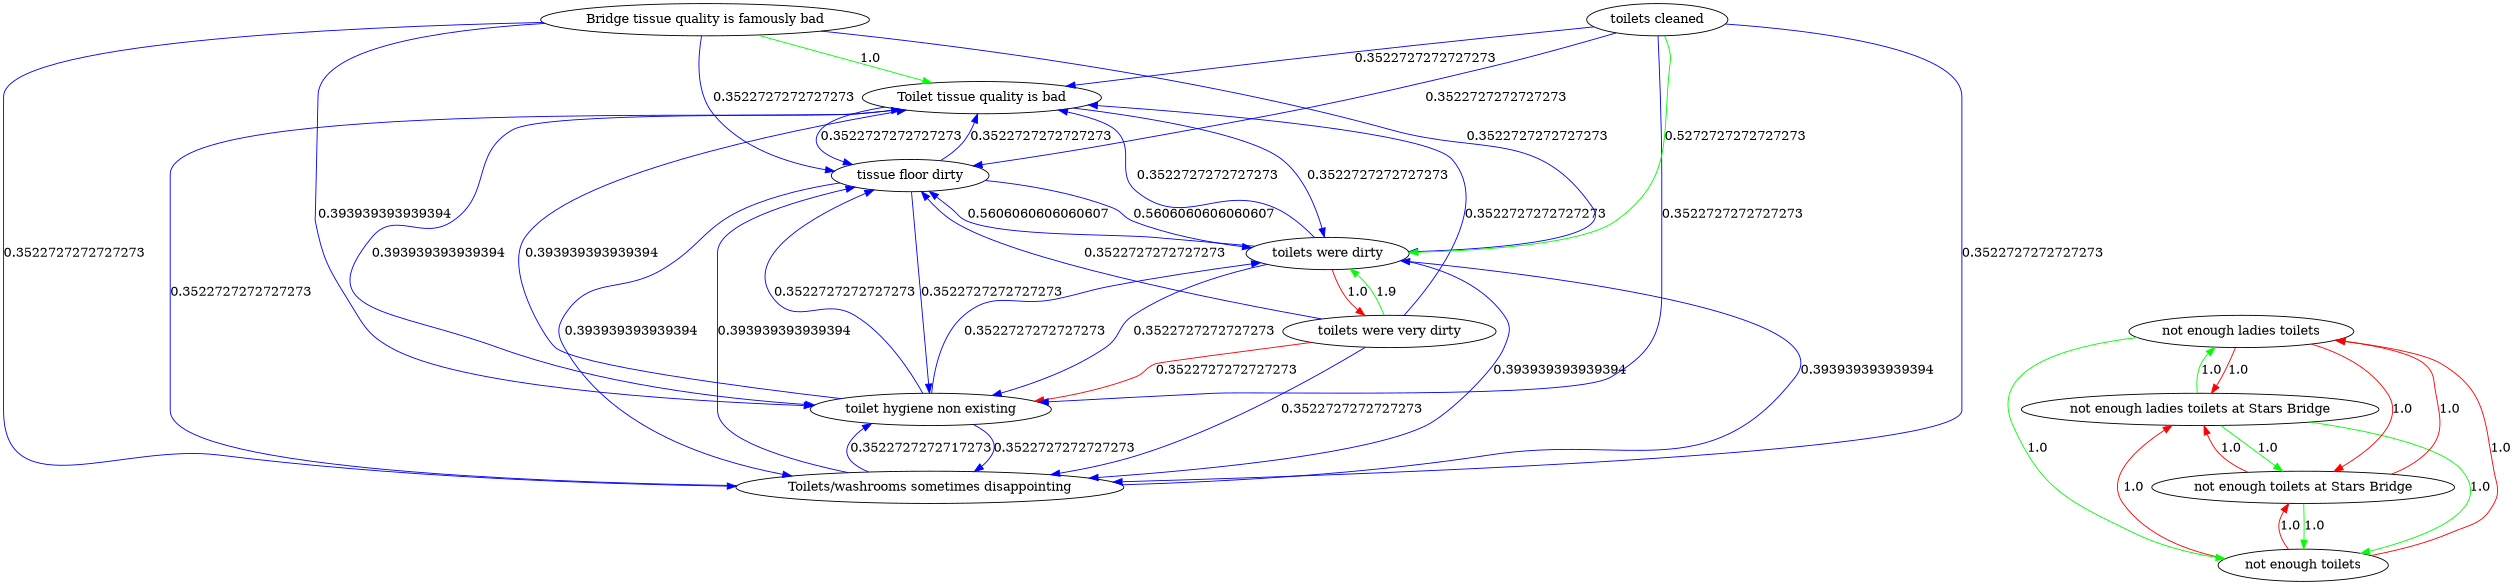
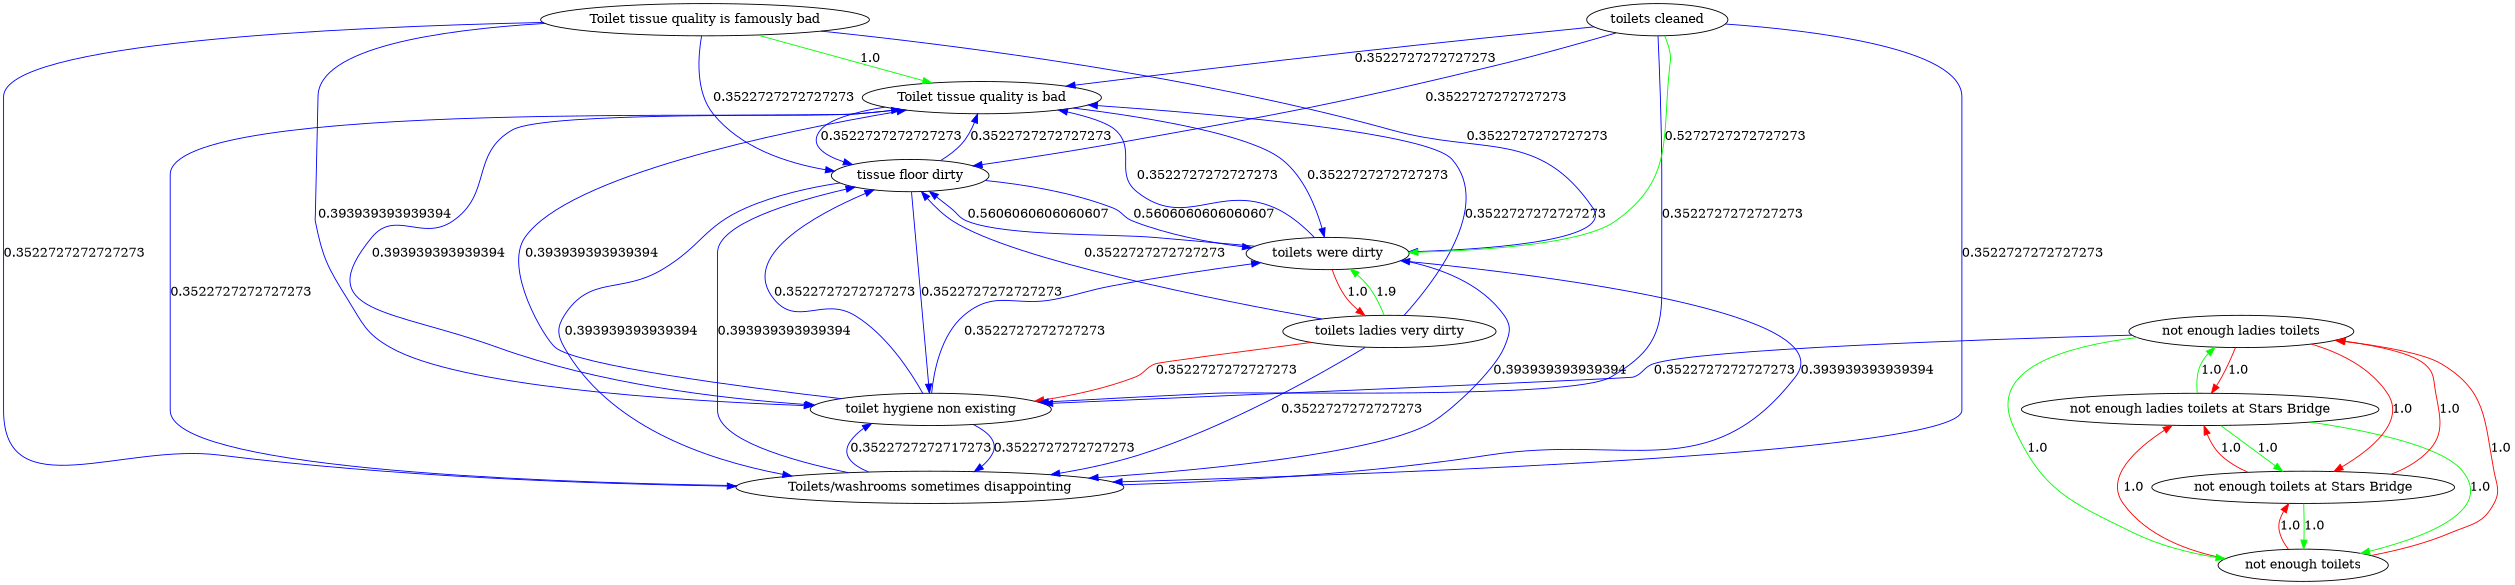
node "Bridge tissue quality is famously bad": label "Bridge tissue quality is famously bad" -> "Toilet tissue quality is famously bad"
edge "toilets were dirty" -> "toilet hygiene non existing": now "not enough ladies toilets" -> "toilet hygiene non existing"
node "toilets were very dirty": label "toilets were very dirty" -> "toilets ladies very dirty"
